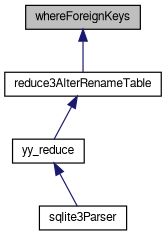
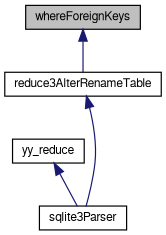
edge "yy_reduce" -> "reduce3AlterRenameTable": now "sqlite3Parser" -> "reduce3AlterRenameTable"
